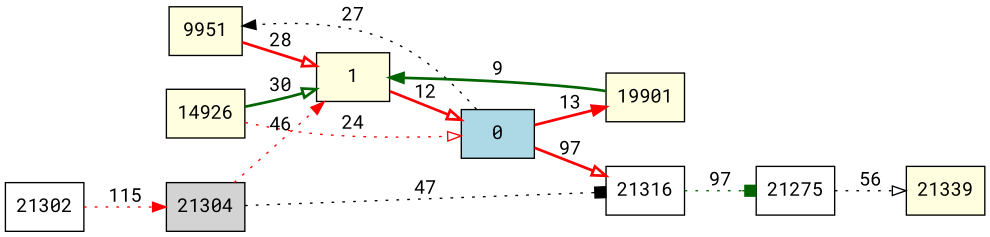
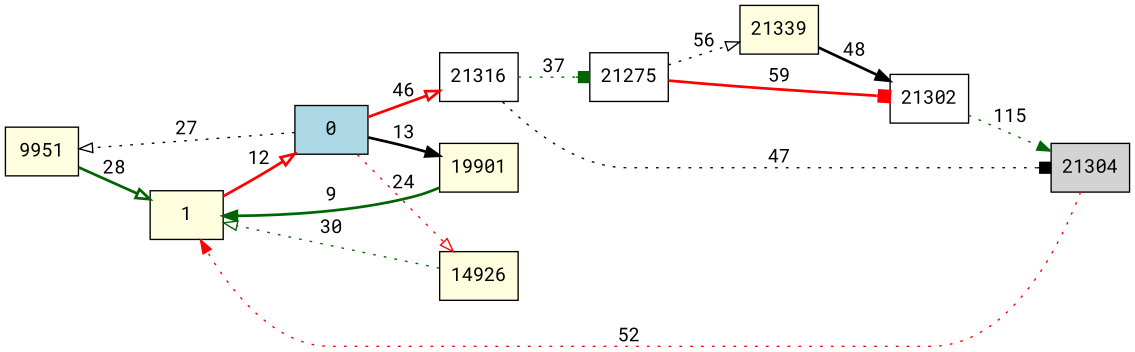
edge "0" -> "9951": arrowhead normal -> onormal
edge "9951" -> "1": color red -> darkgreen
edge "21339" -> "21302": added, label "48"
edge "21275" -> "21302": added, label "59"
edge "14926" -> "1": style bold -> dotted
edge "0" -> "19901": color red -> black
edge "21304" -> "1": label "46" -> "52"
edge "14926" -> "0": reversed
edge "0" -> "21316": label "97" -> "46"
edge "21316" -> "21275": label "97" -> "37"
edge "21304" -> "21316": reversed
edge "21302" -> "21304": color red -> darkgreen
